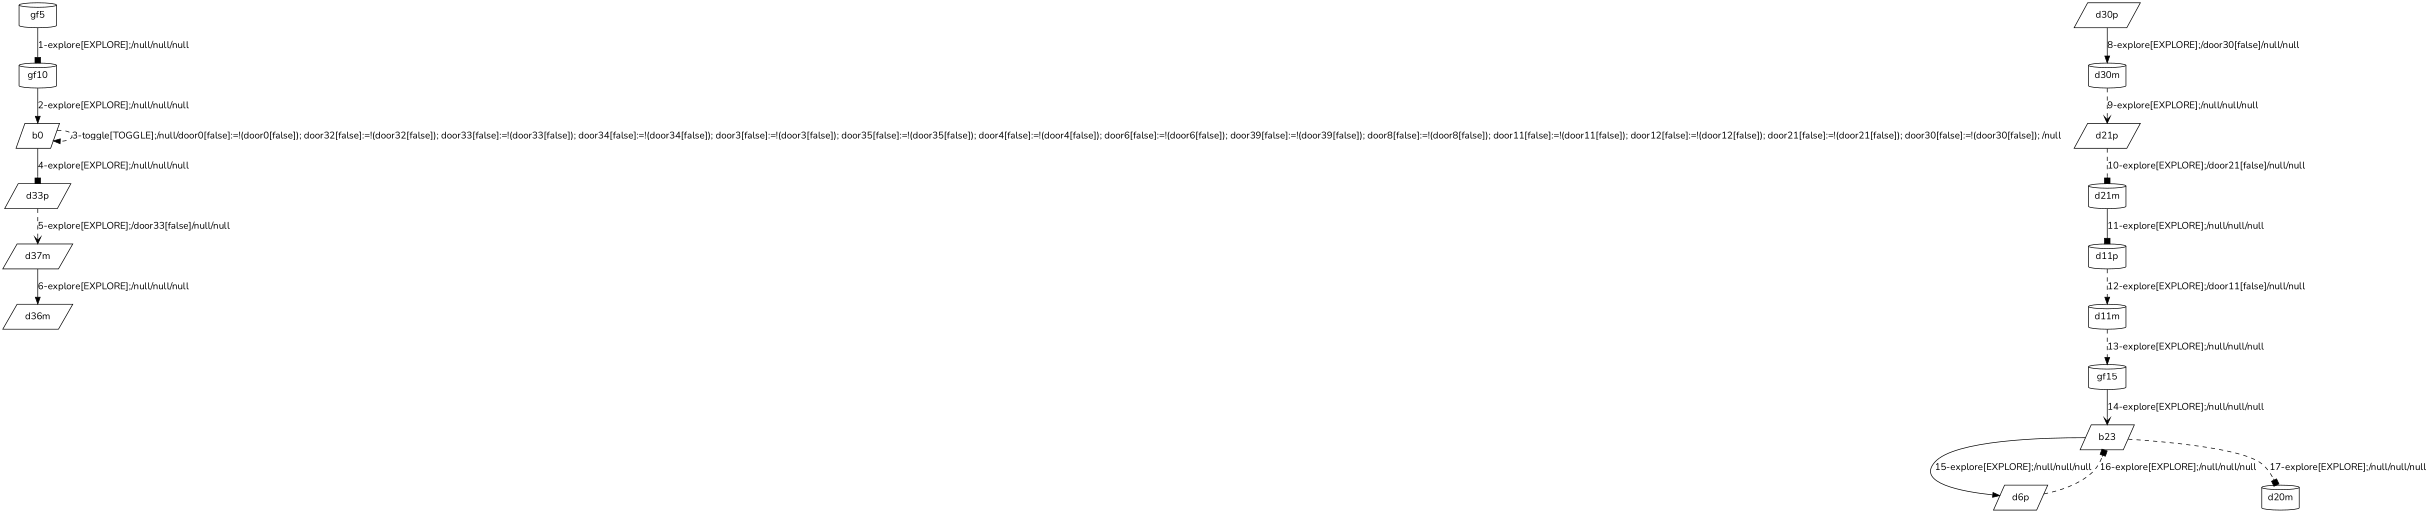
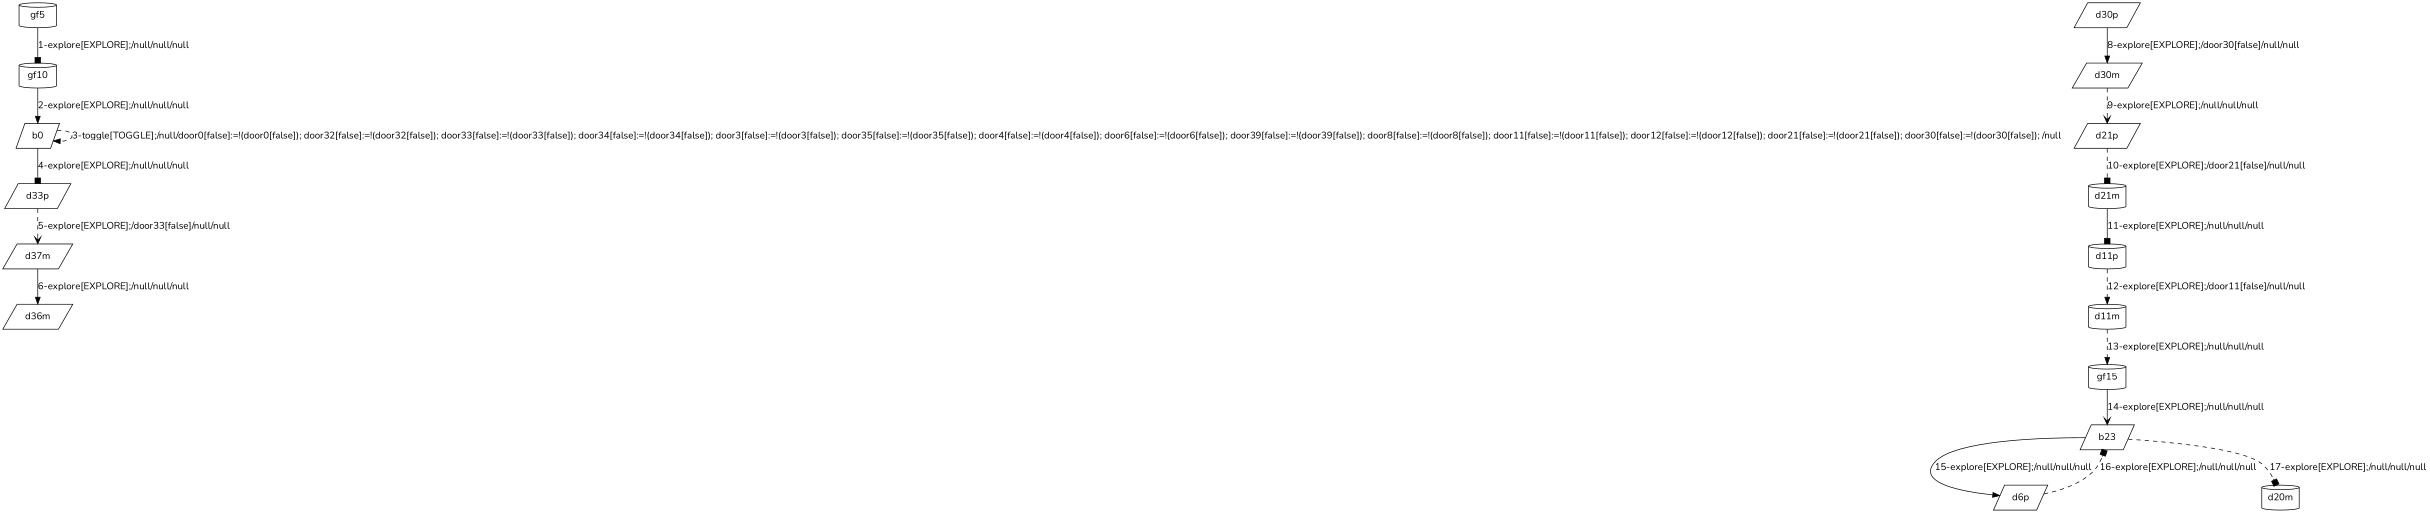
node "d30m": shape cylinder -> parallelogram
